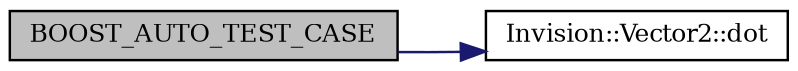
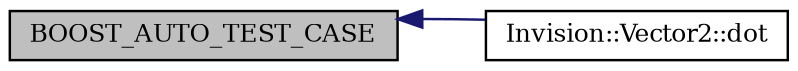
edge "BOOST_AUTO_TEST_CASE" -> "Invision::Vector2::dot": reversed
